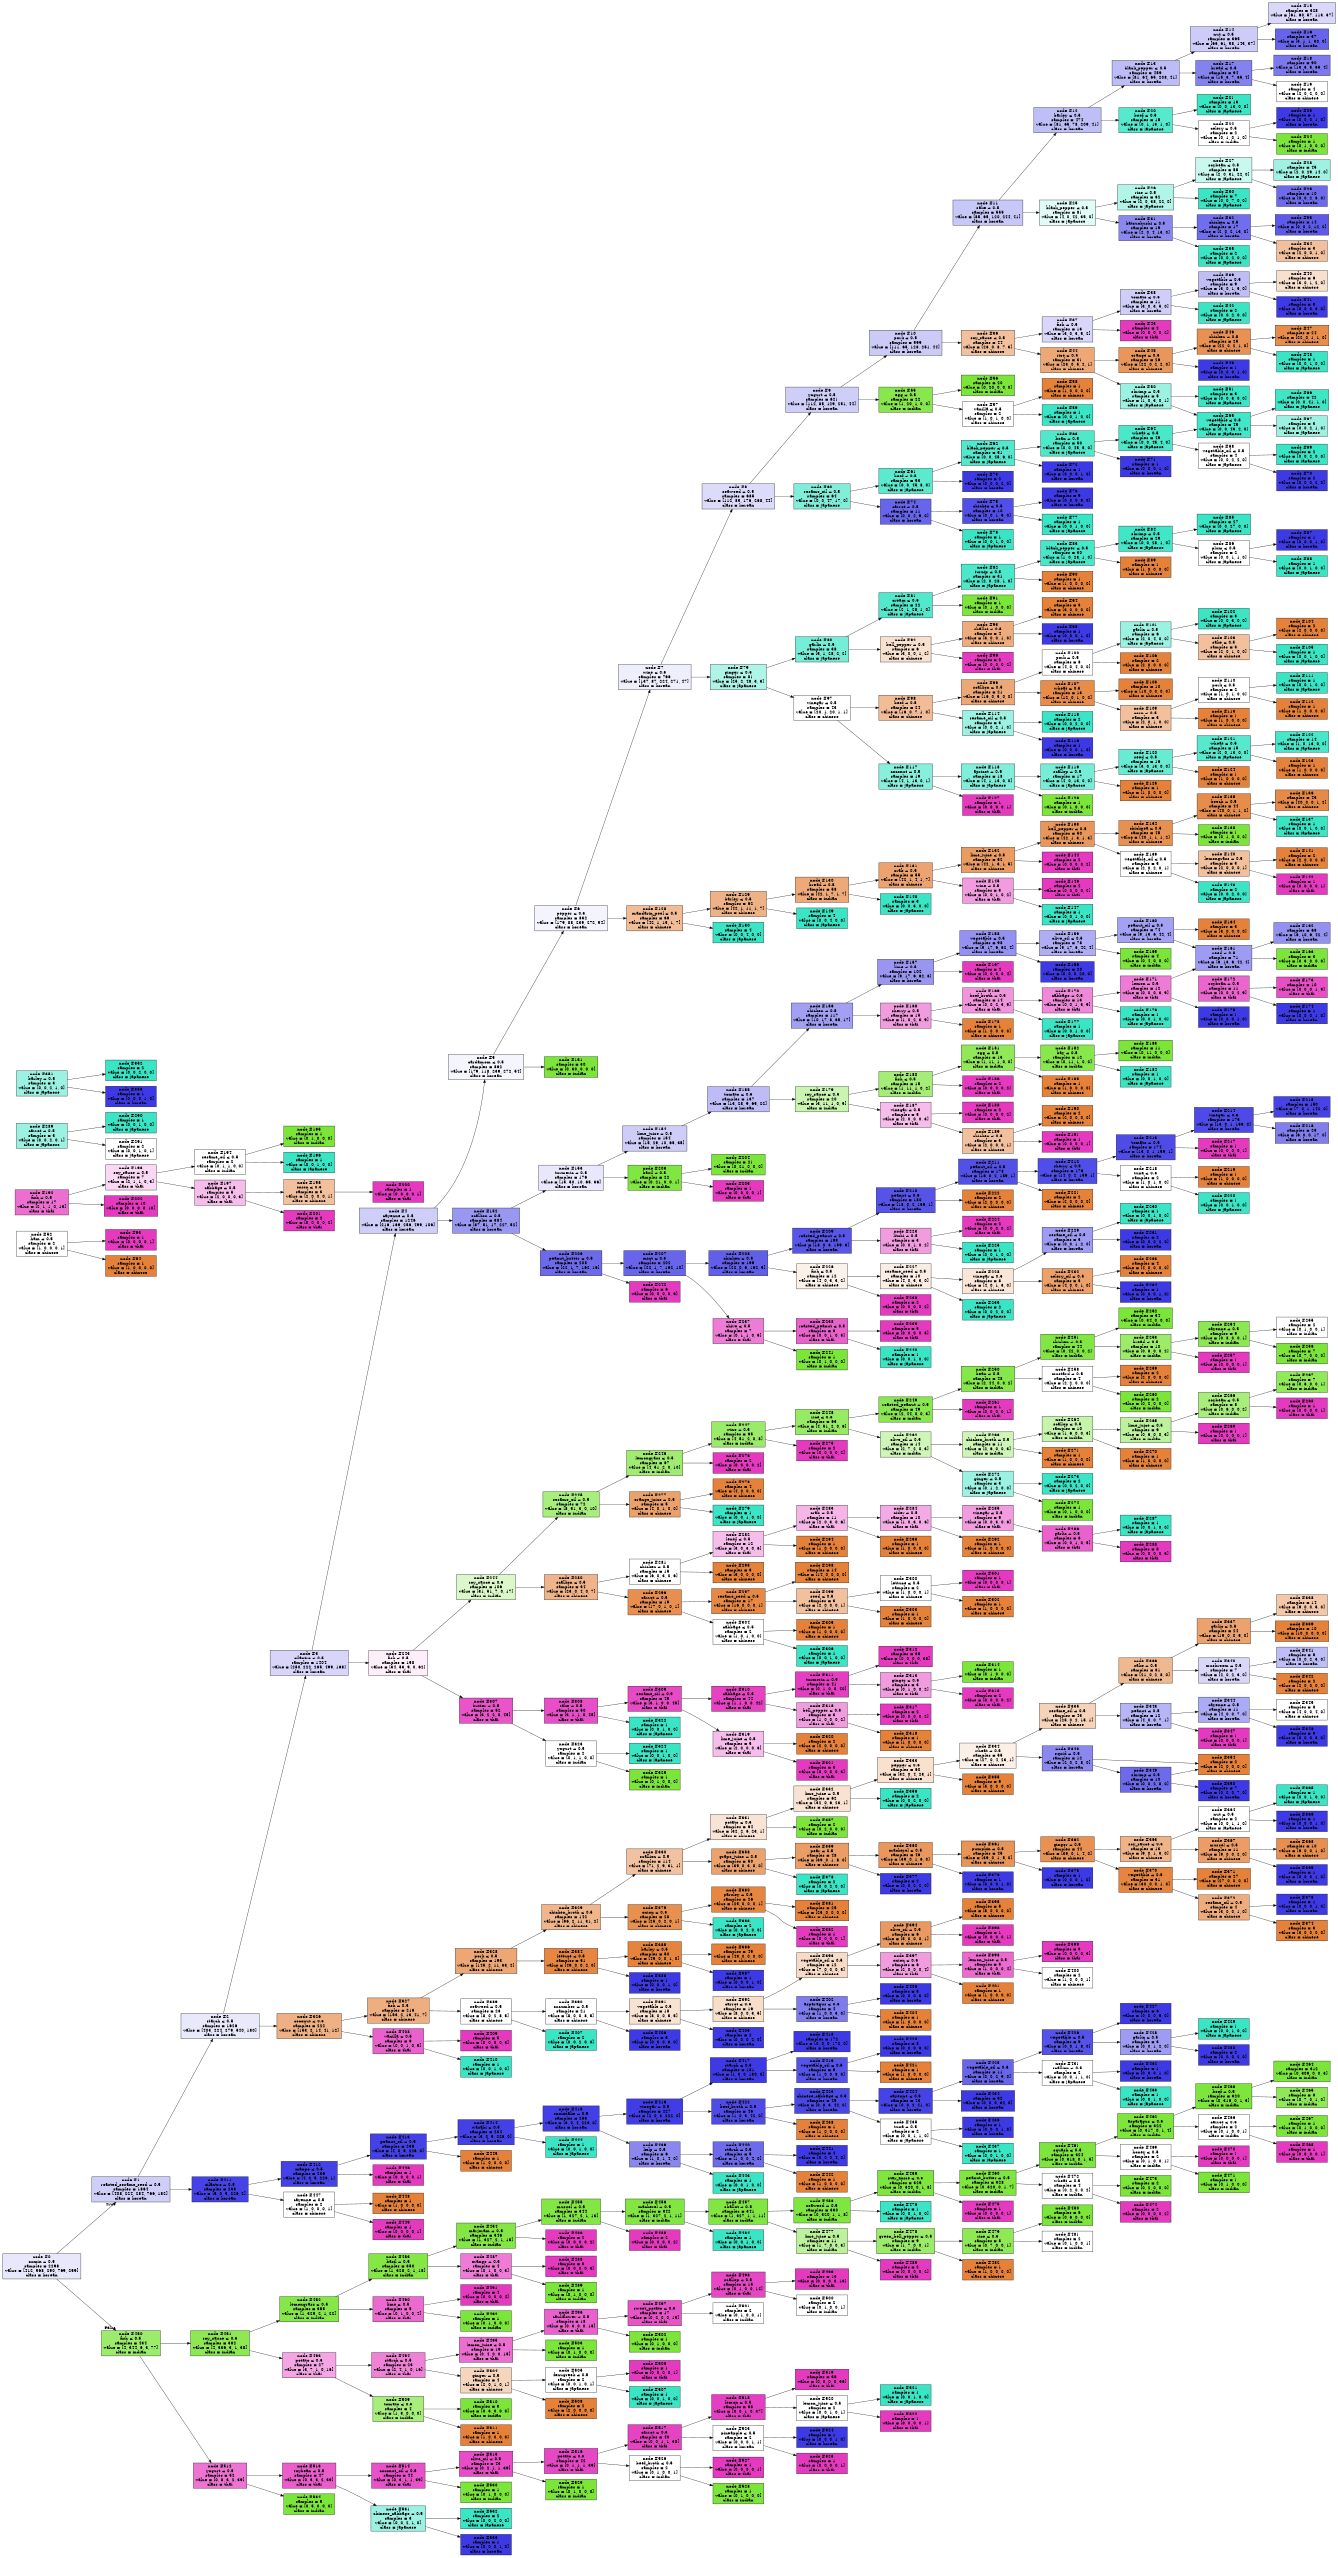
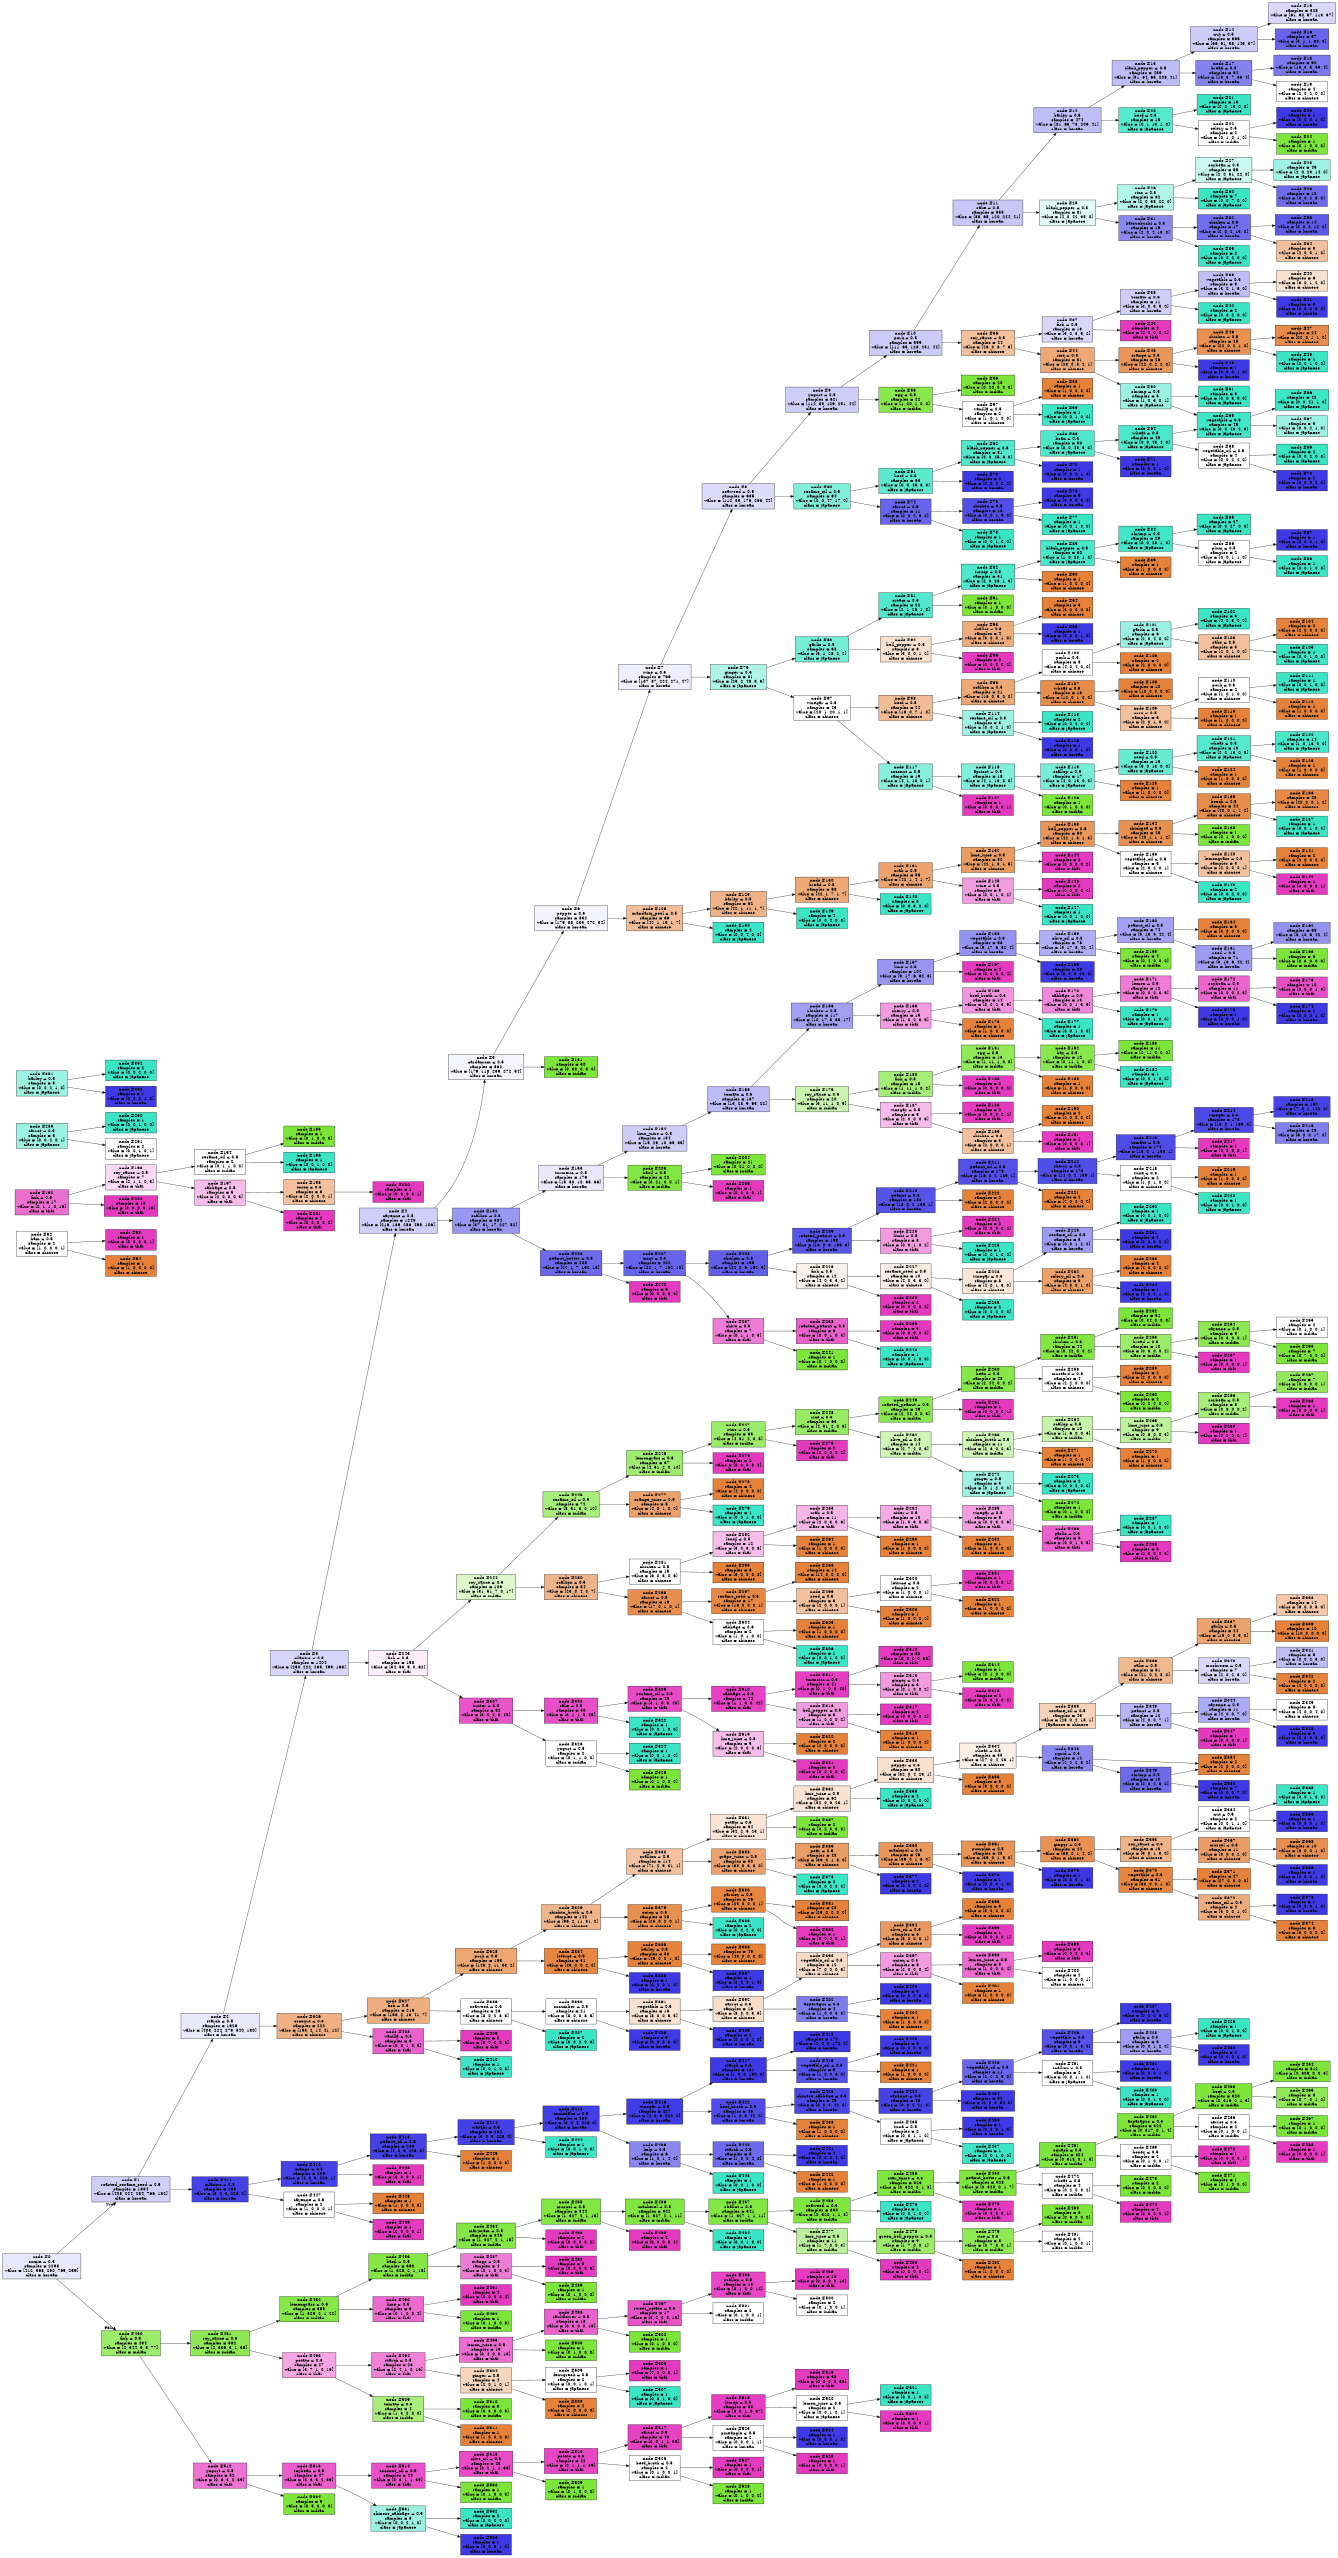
node "node #130": text "class = indian" -> "class = chinese"
edge "node #171" -> "node #161": now "node #171" -> "node #172"
node "node #335": text "class = chinese" -> "japanese = chinese"
